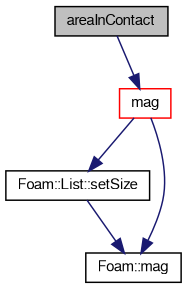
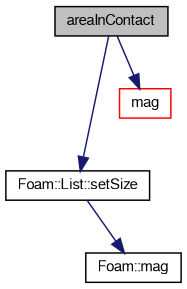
edge "mag" -> "Foam::List::setSize": now "areaInContact" -> "Foam::List::setSize"
edge "mag" -> "Foam::mag": removed
